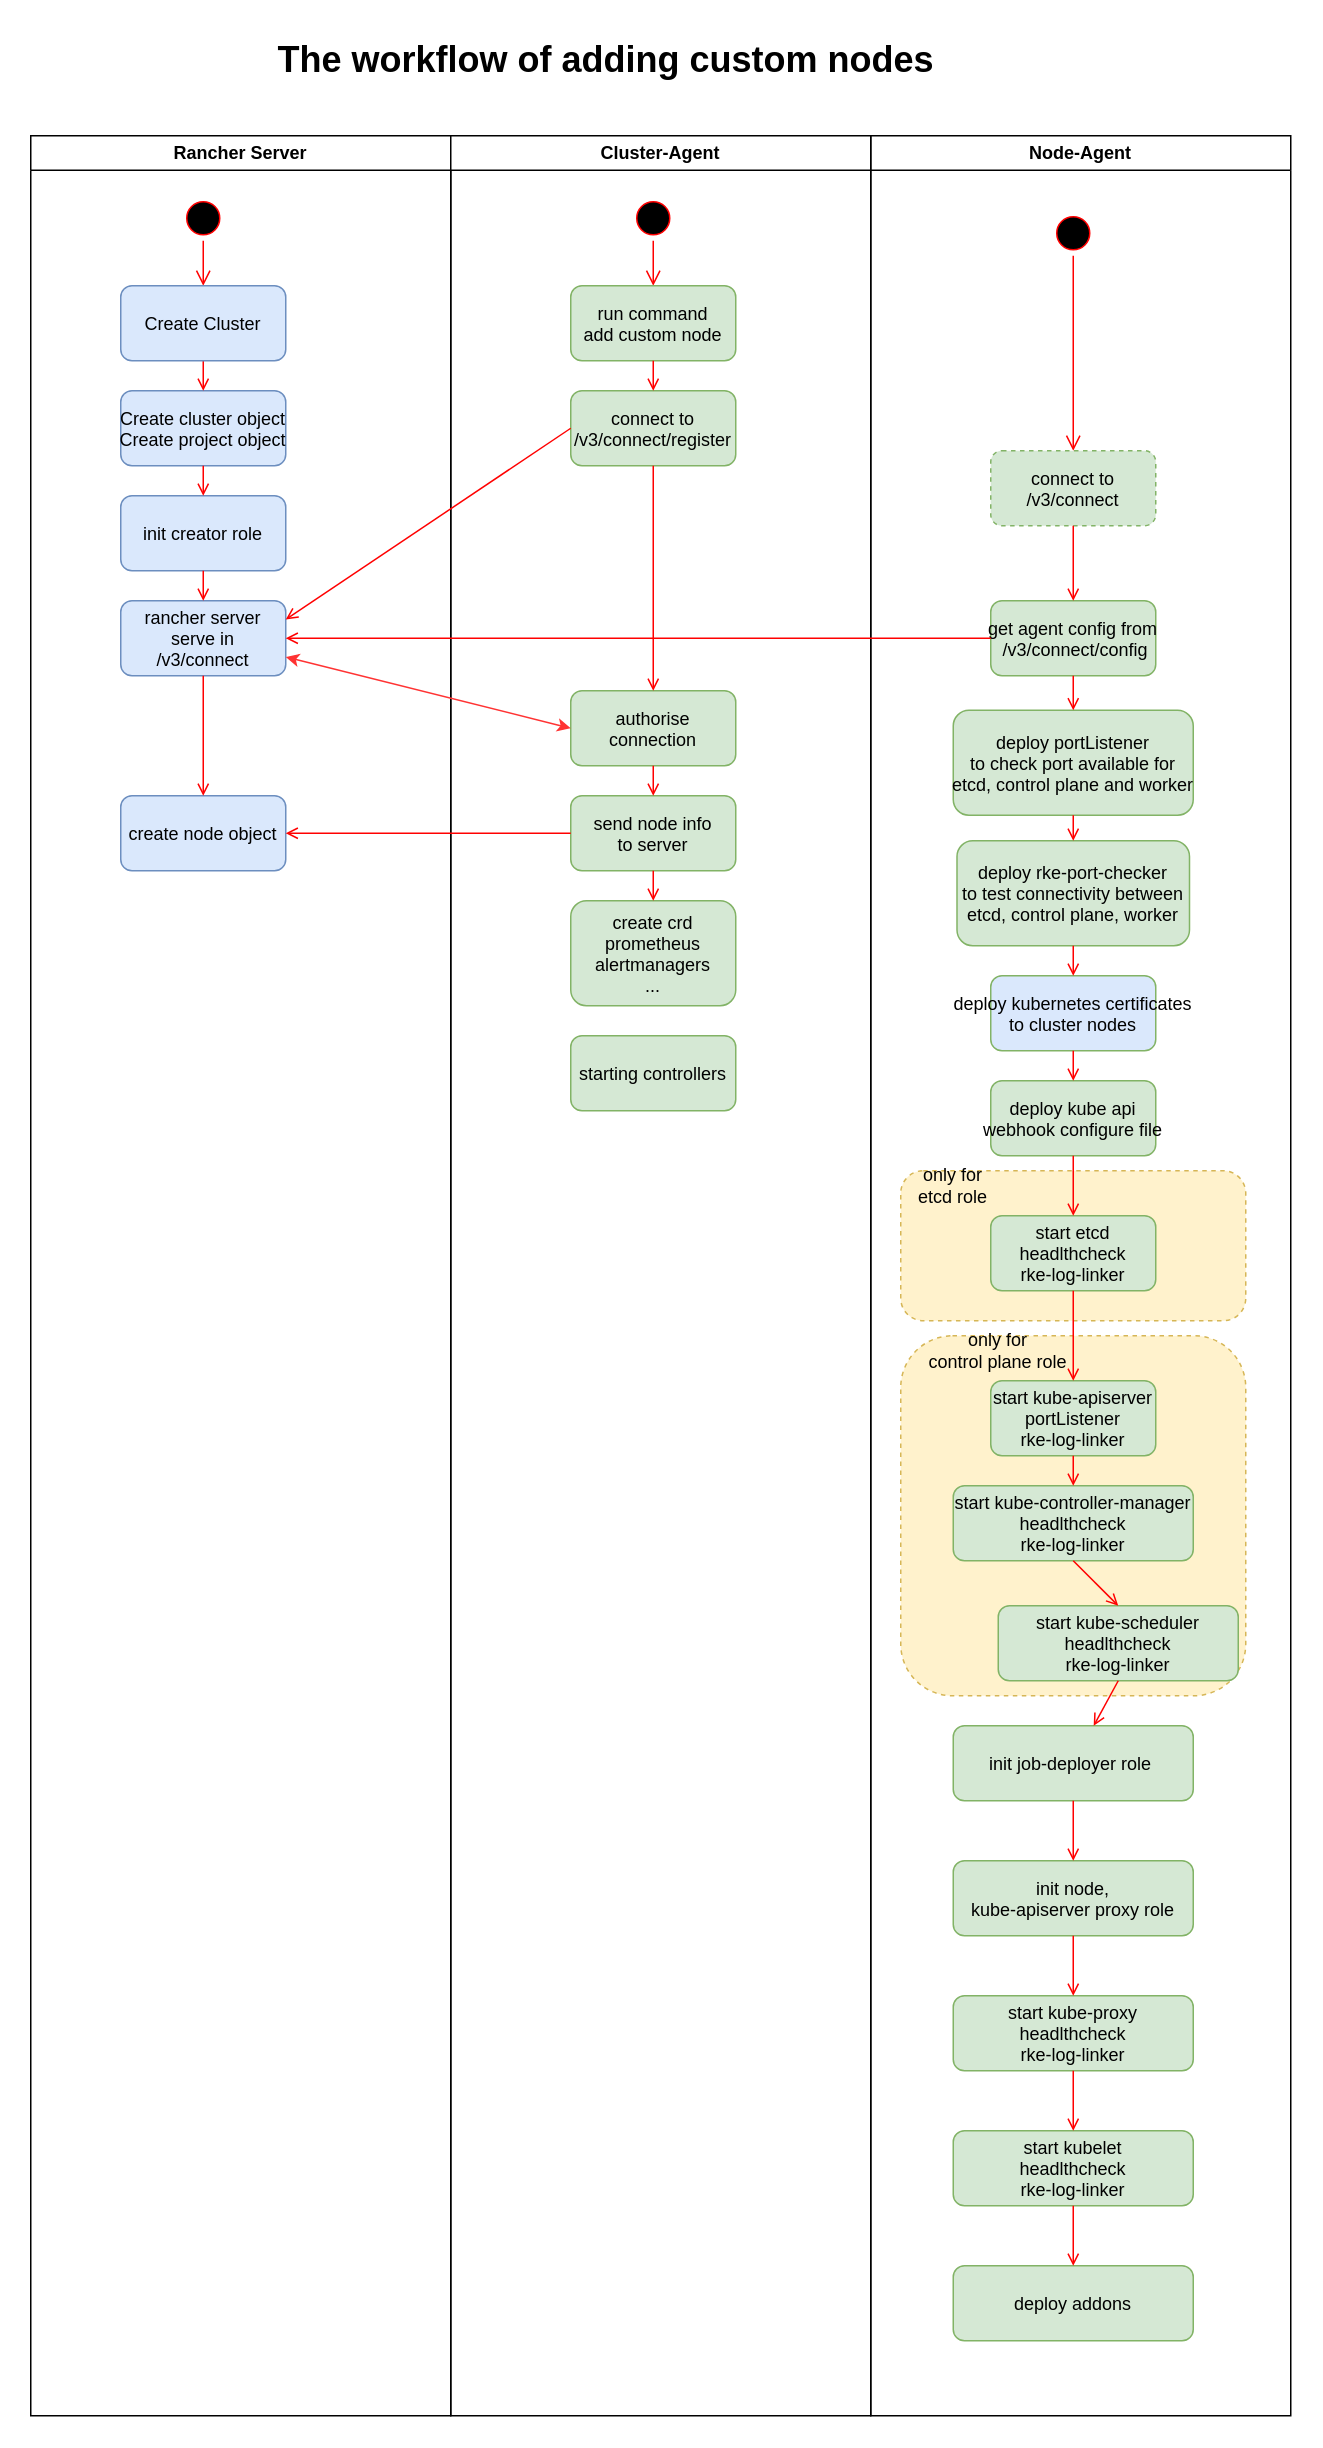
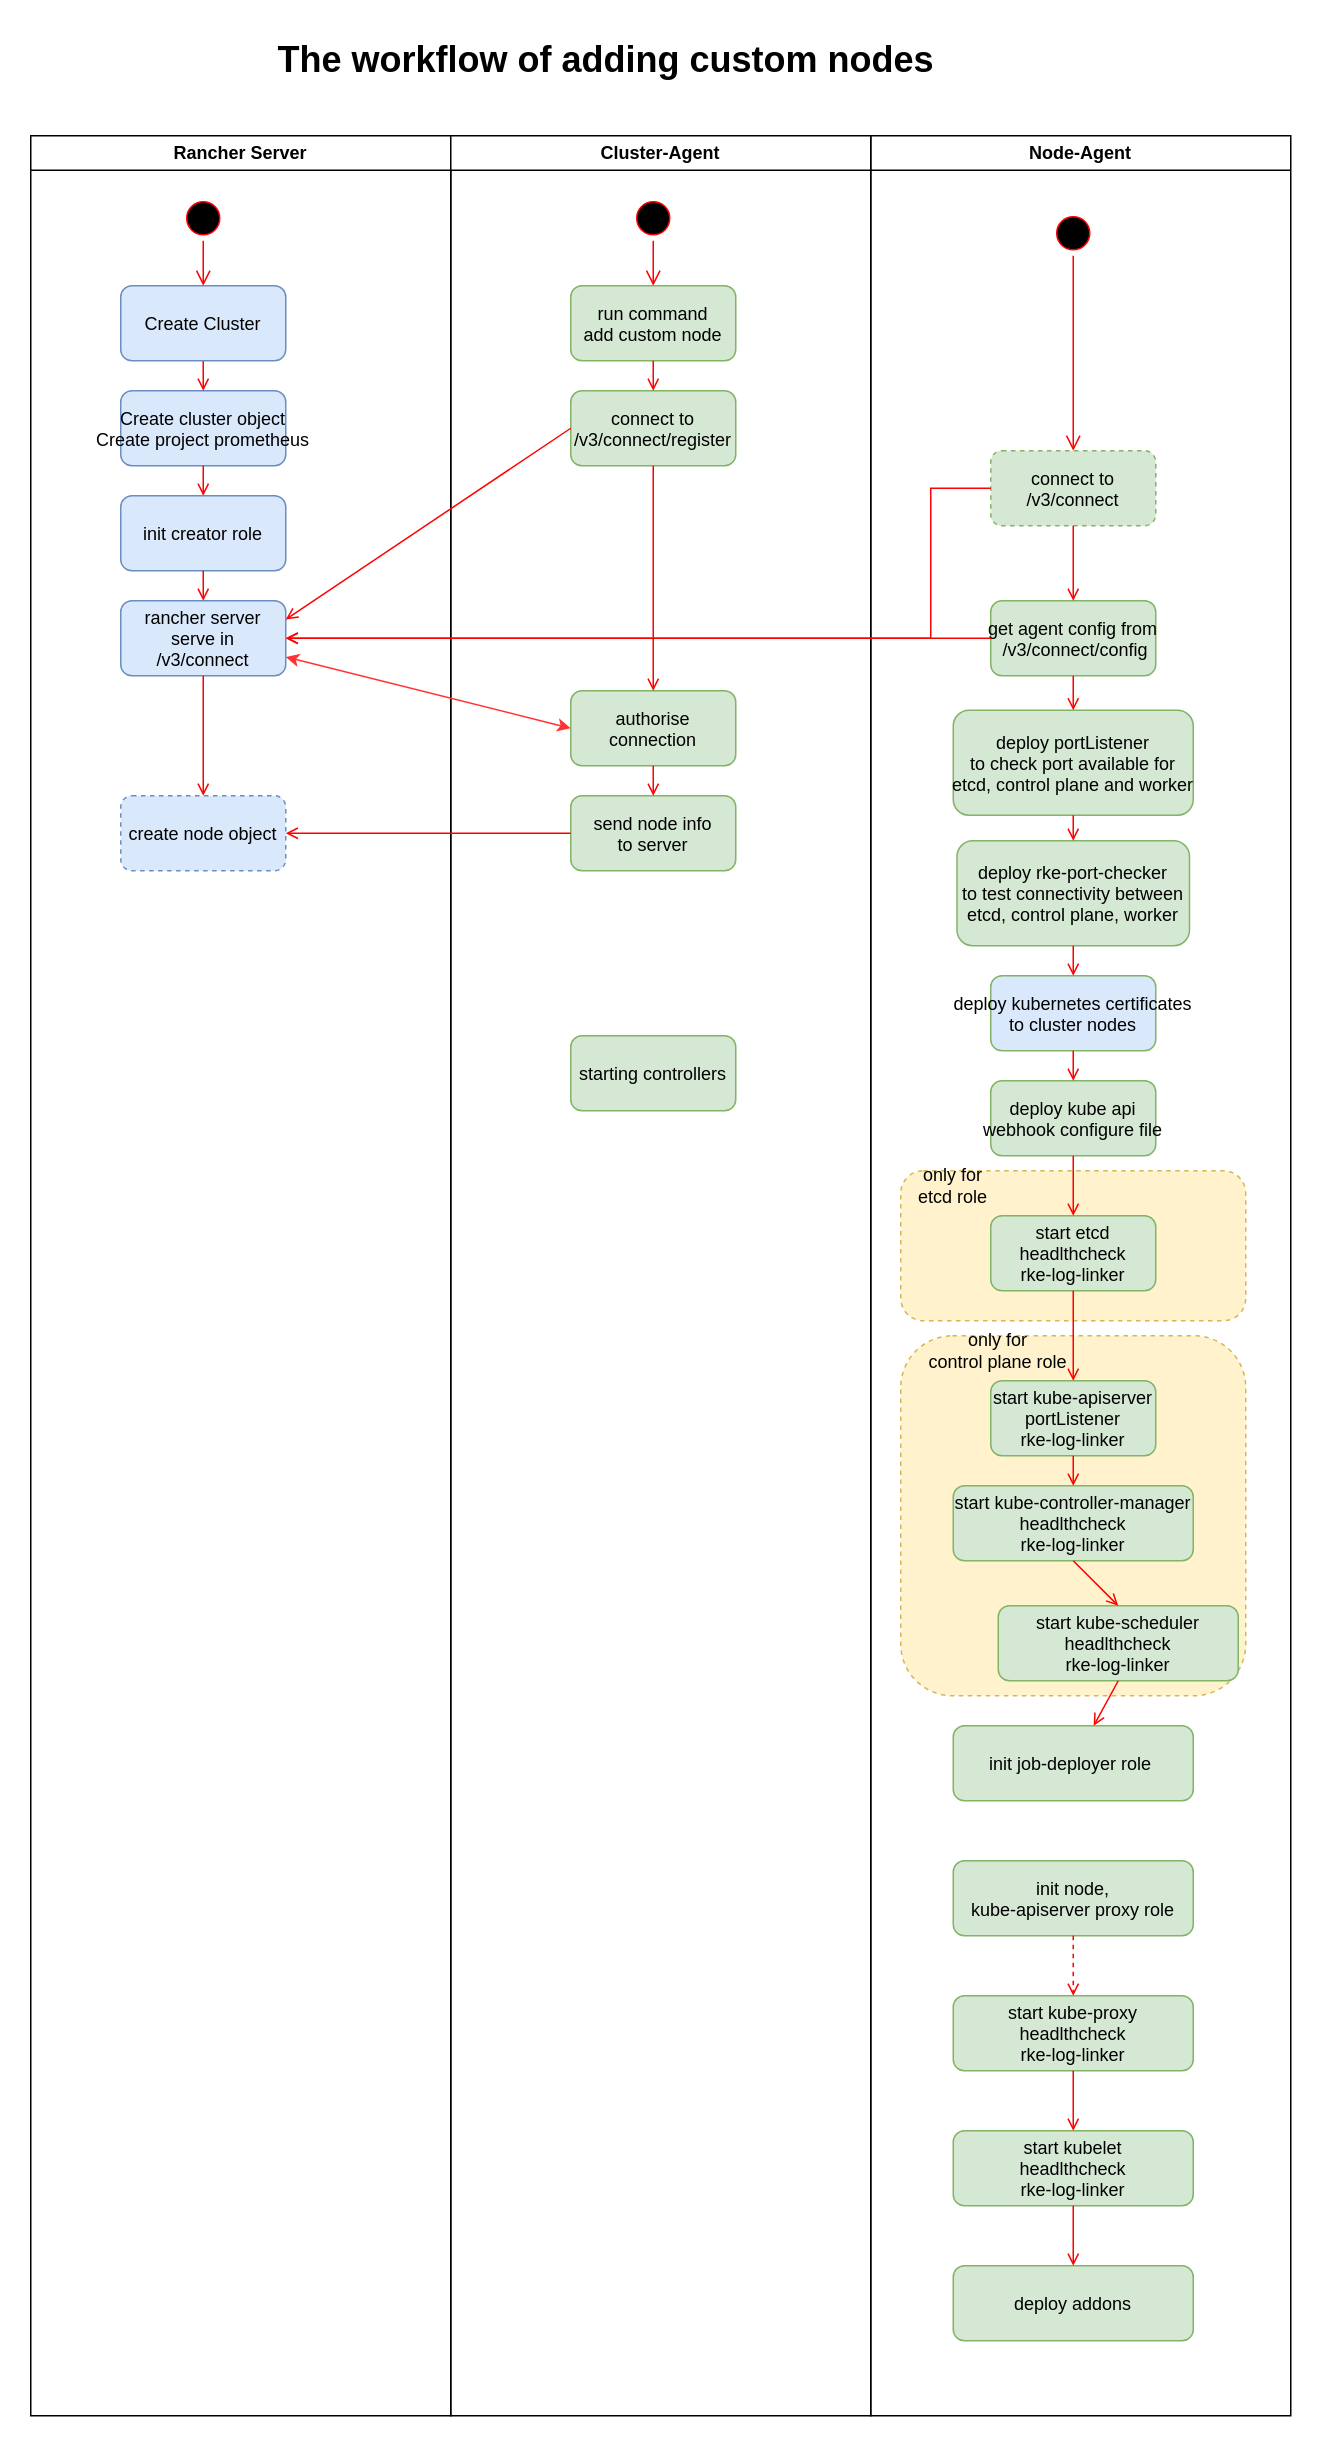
node "Create cluster object Create project object": label "Create cluster object Create project object" -> "Create cluster object Create project prometheus"
edge "connect to /v3/connect" -> "rancher server serve in /v3/connect": added
node "create node object": style solid -> dashed
edge "send node info to server" -> "create crd prometheus alertmanagers ...": removed
node "create crd prometheus alertmanagers ...": removed
edge "init job-deployer role" -> "init node, kube-apiserver proxy role": removed
edge "init node, kube-apiserver proxy role" -> "start kube-proxy headlthcheck rke-log-linker": style solid -> dashed
